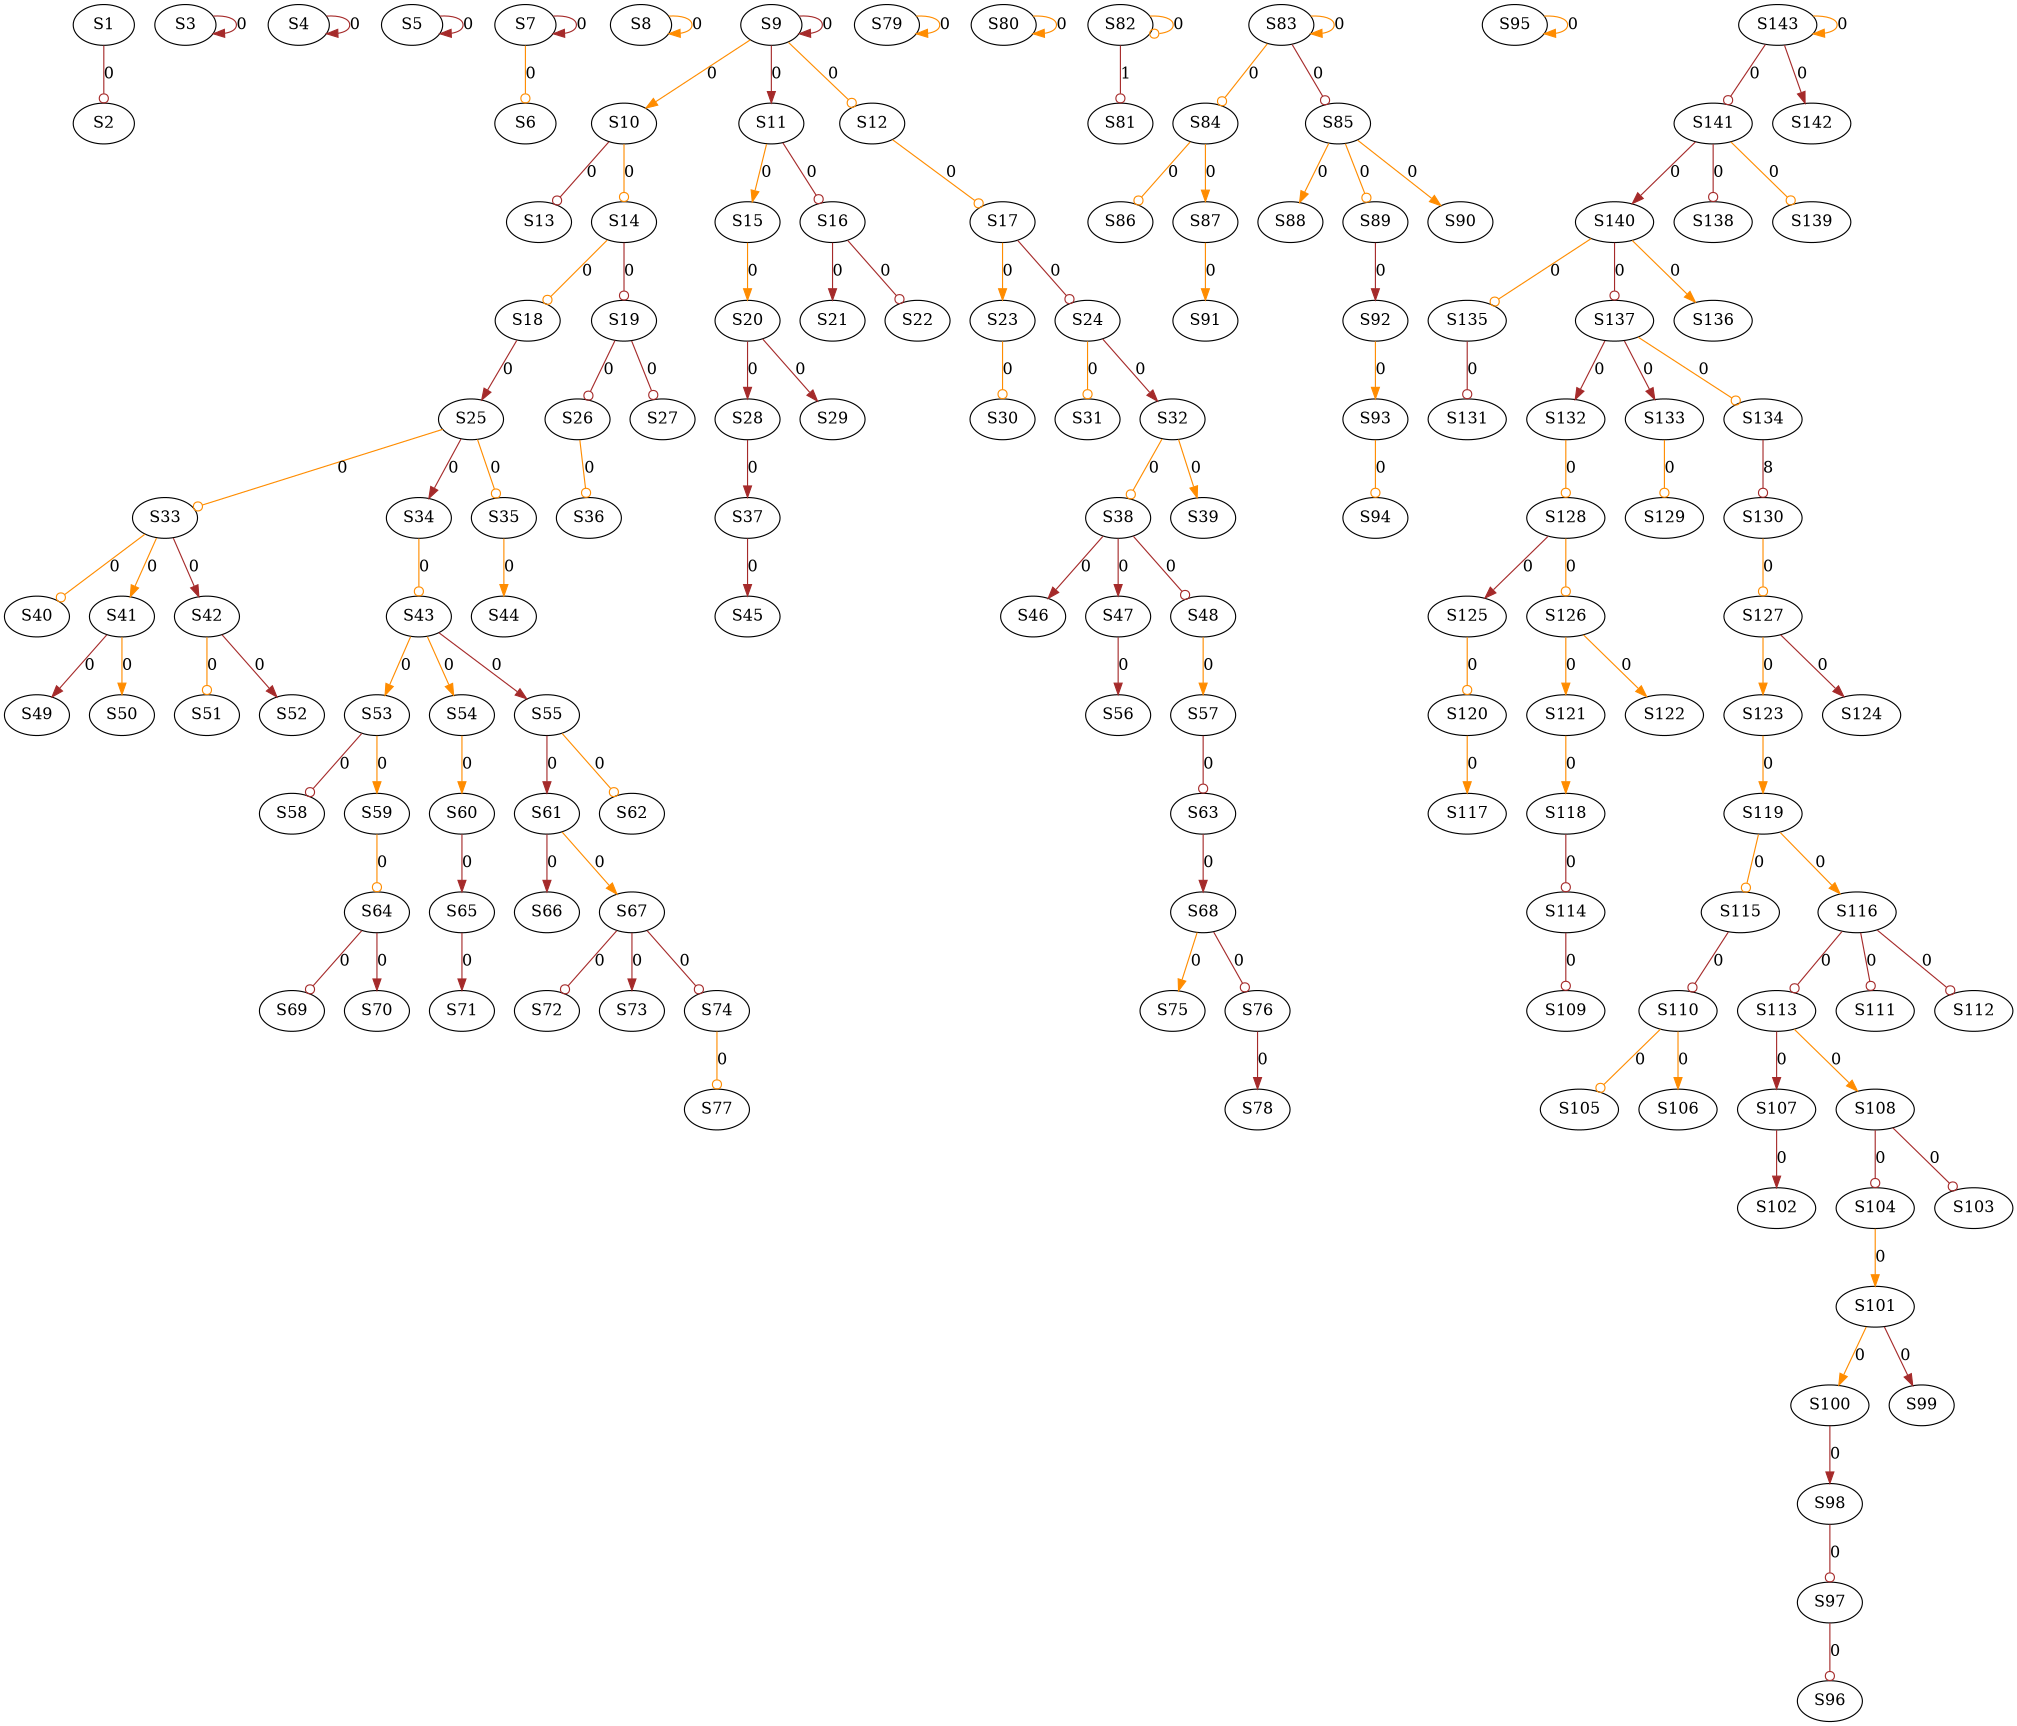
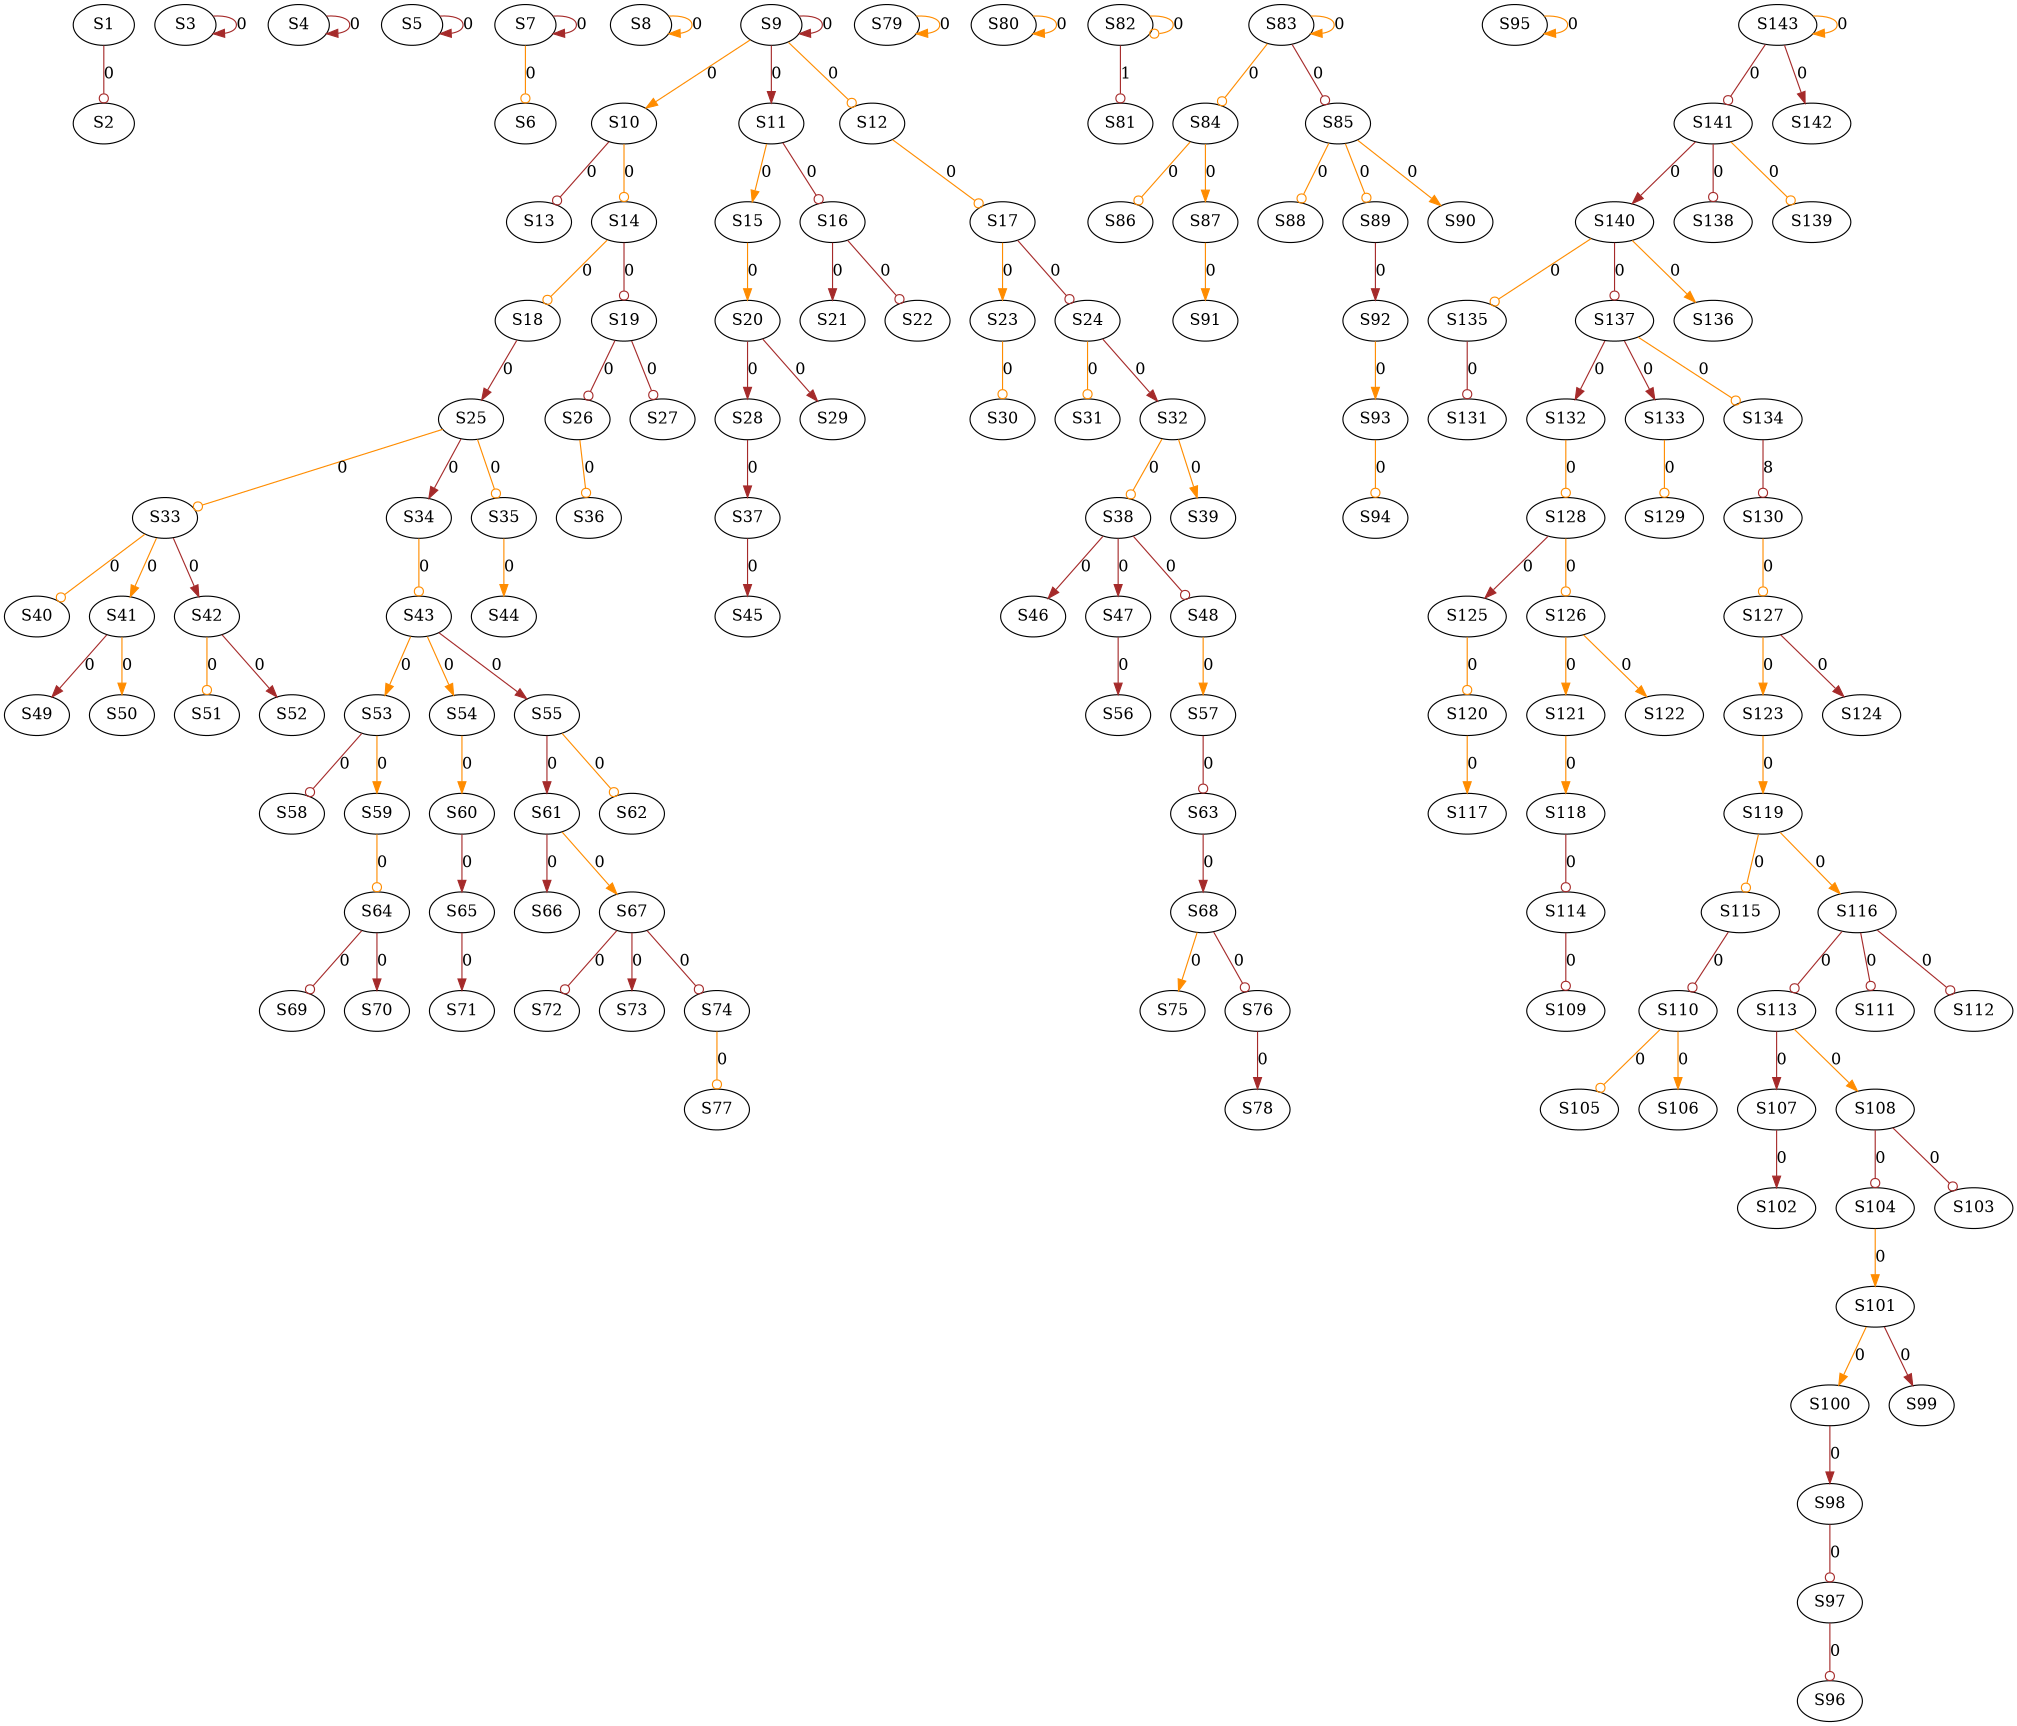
edge "S85" -> "S88": arrowhead normal -> odot
